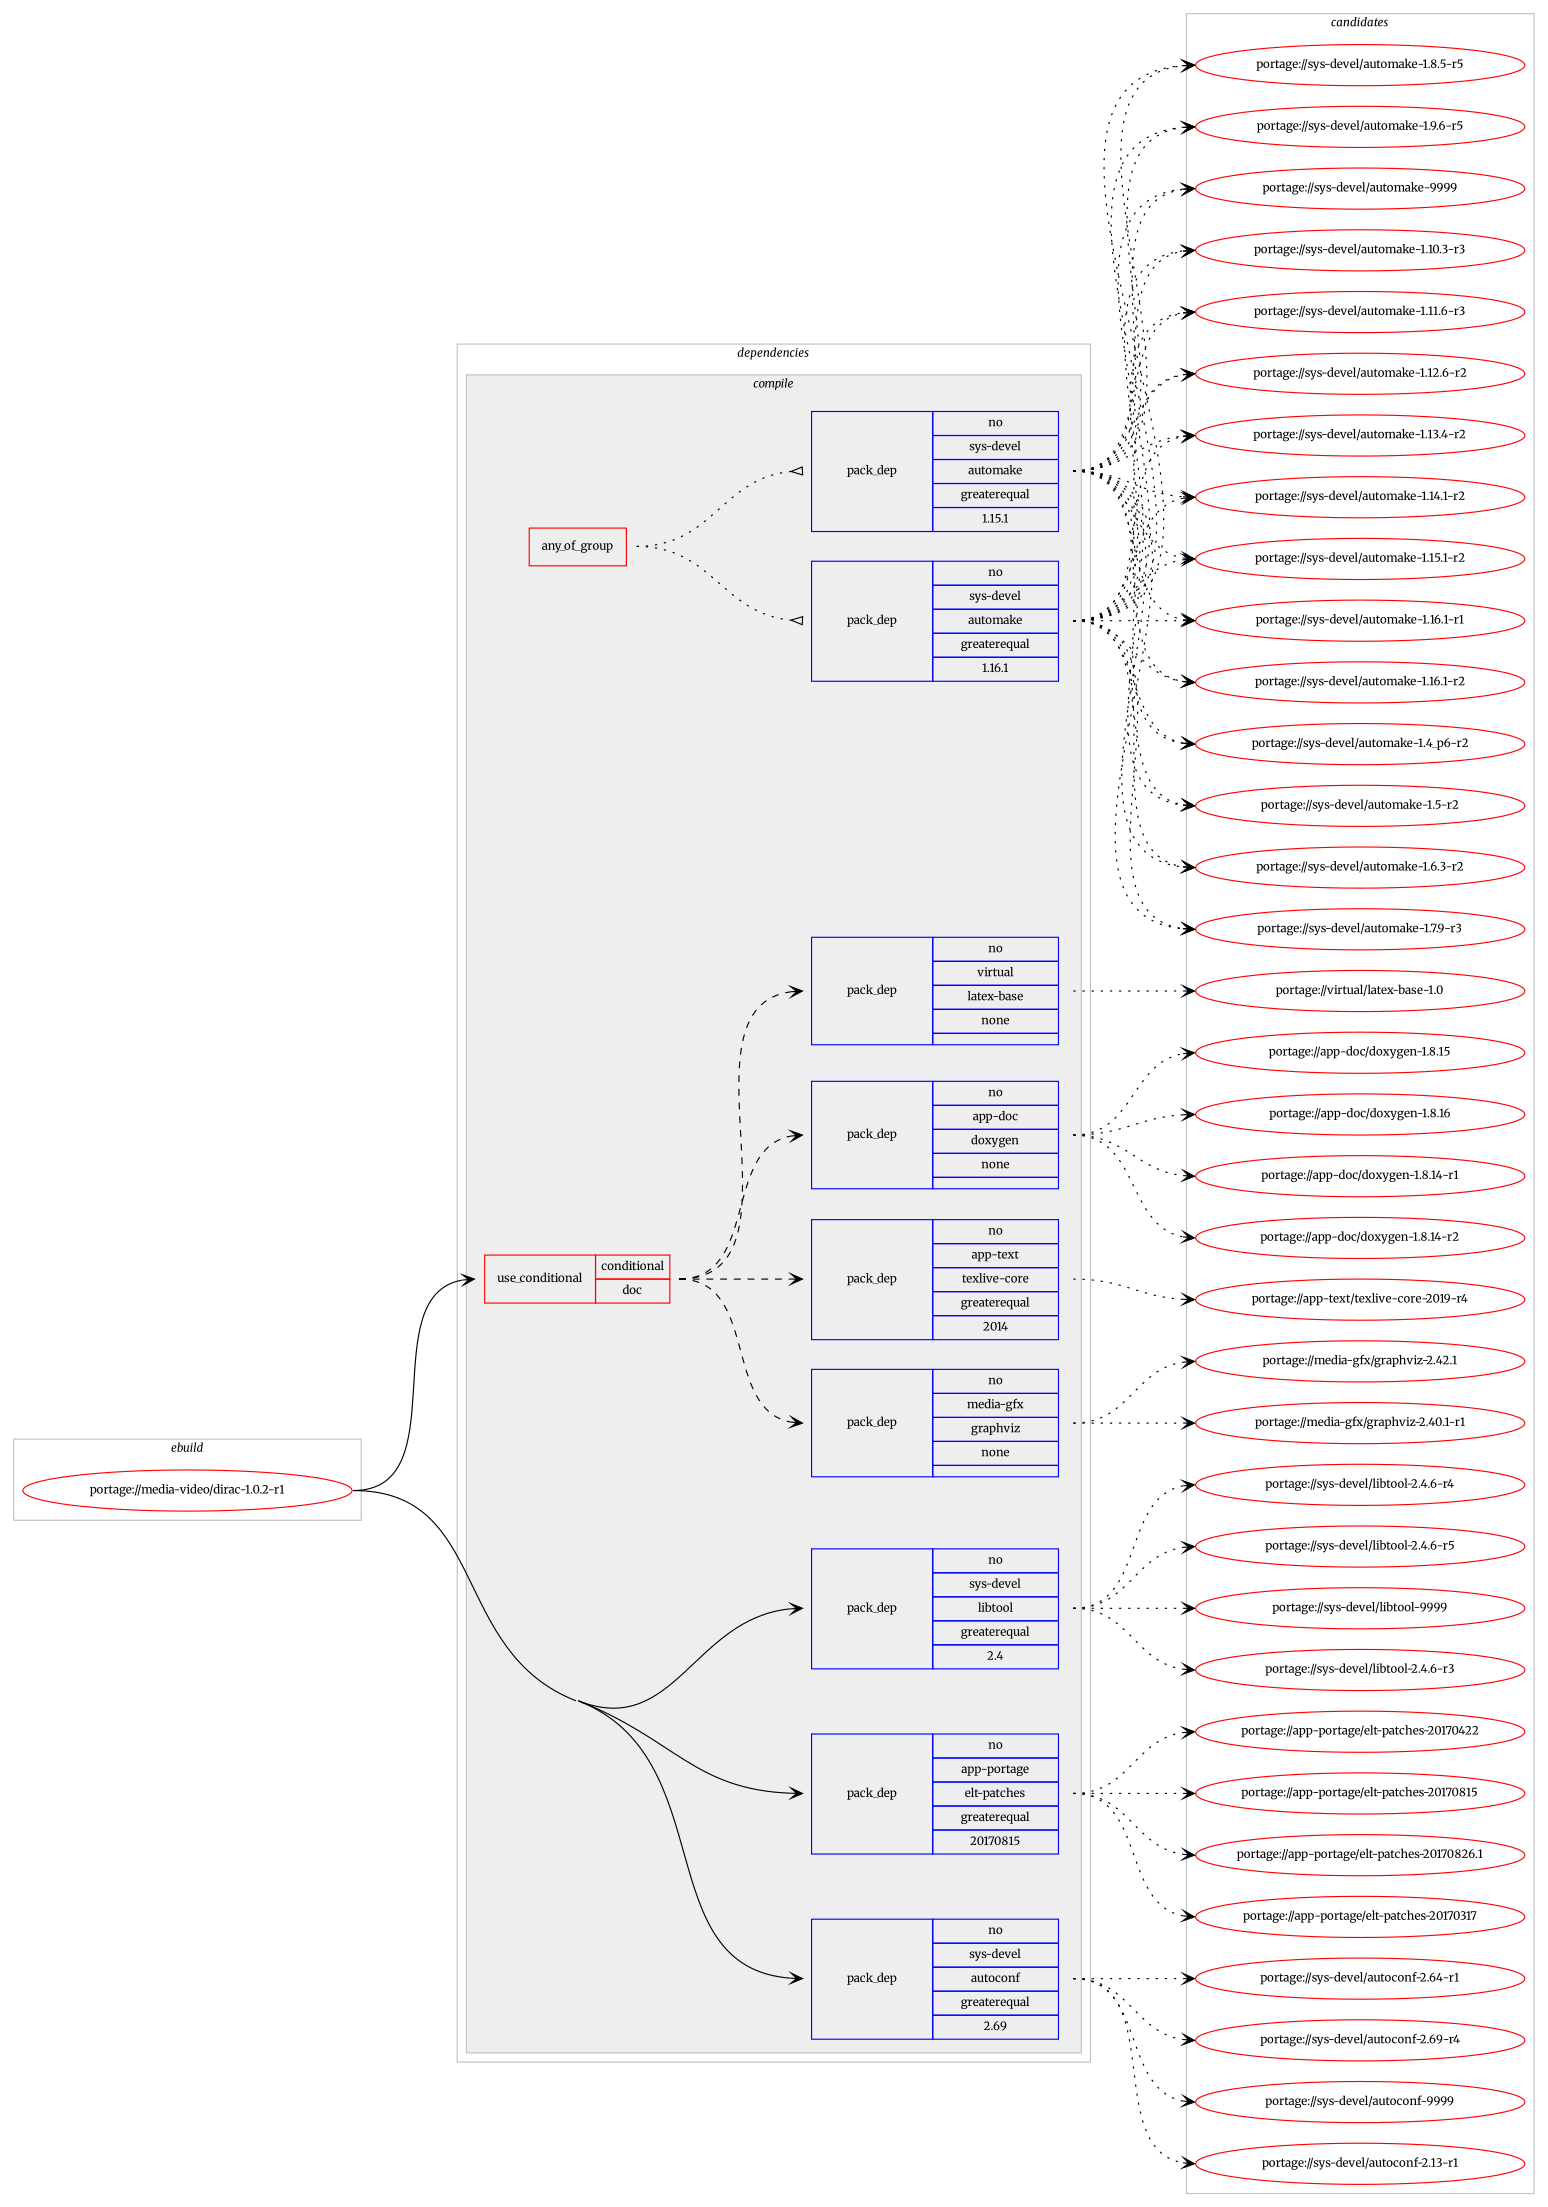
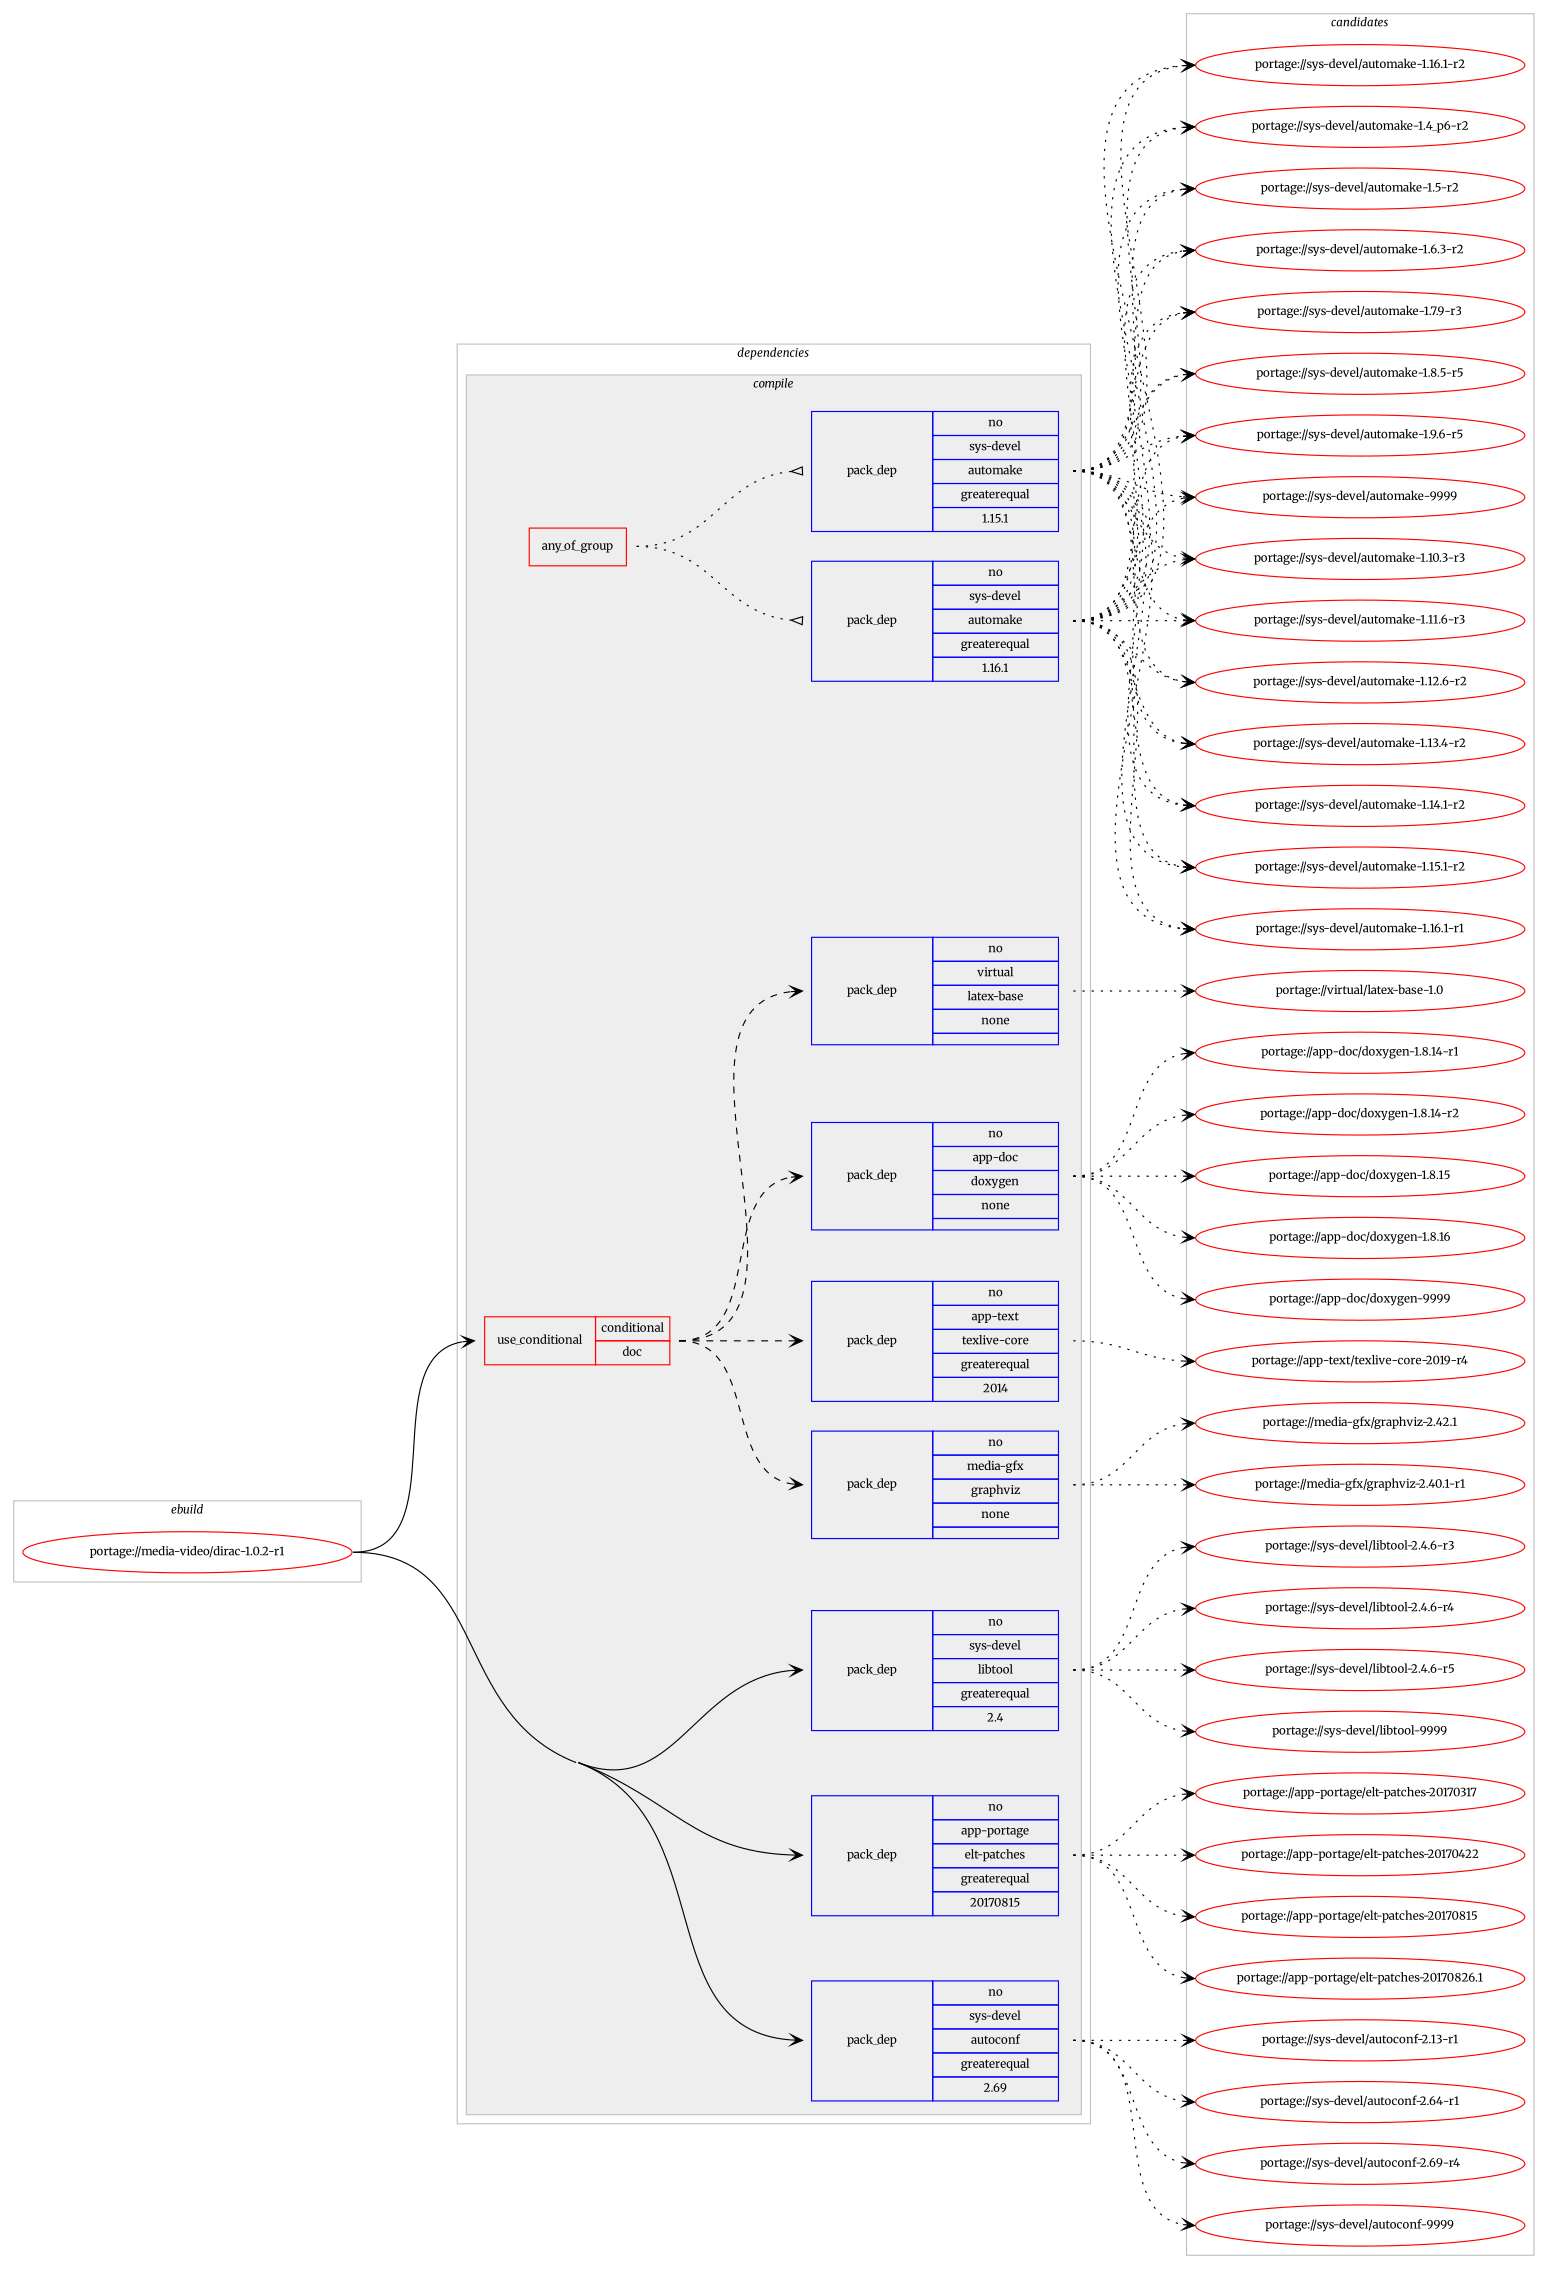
node "portage://app-doc/doxygen-9999": added
